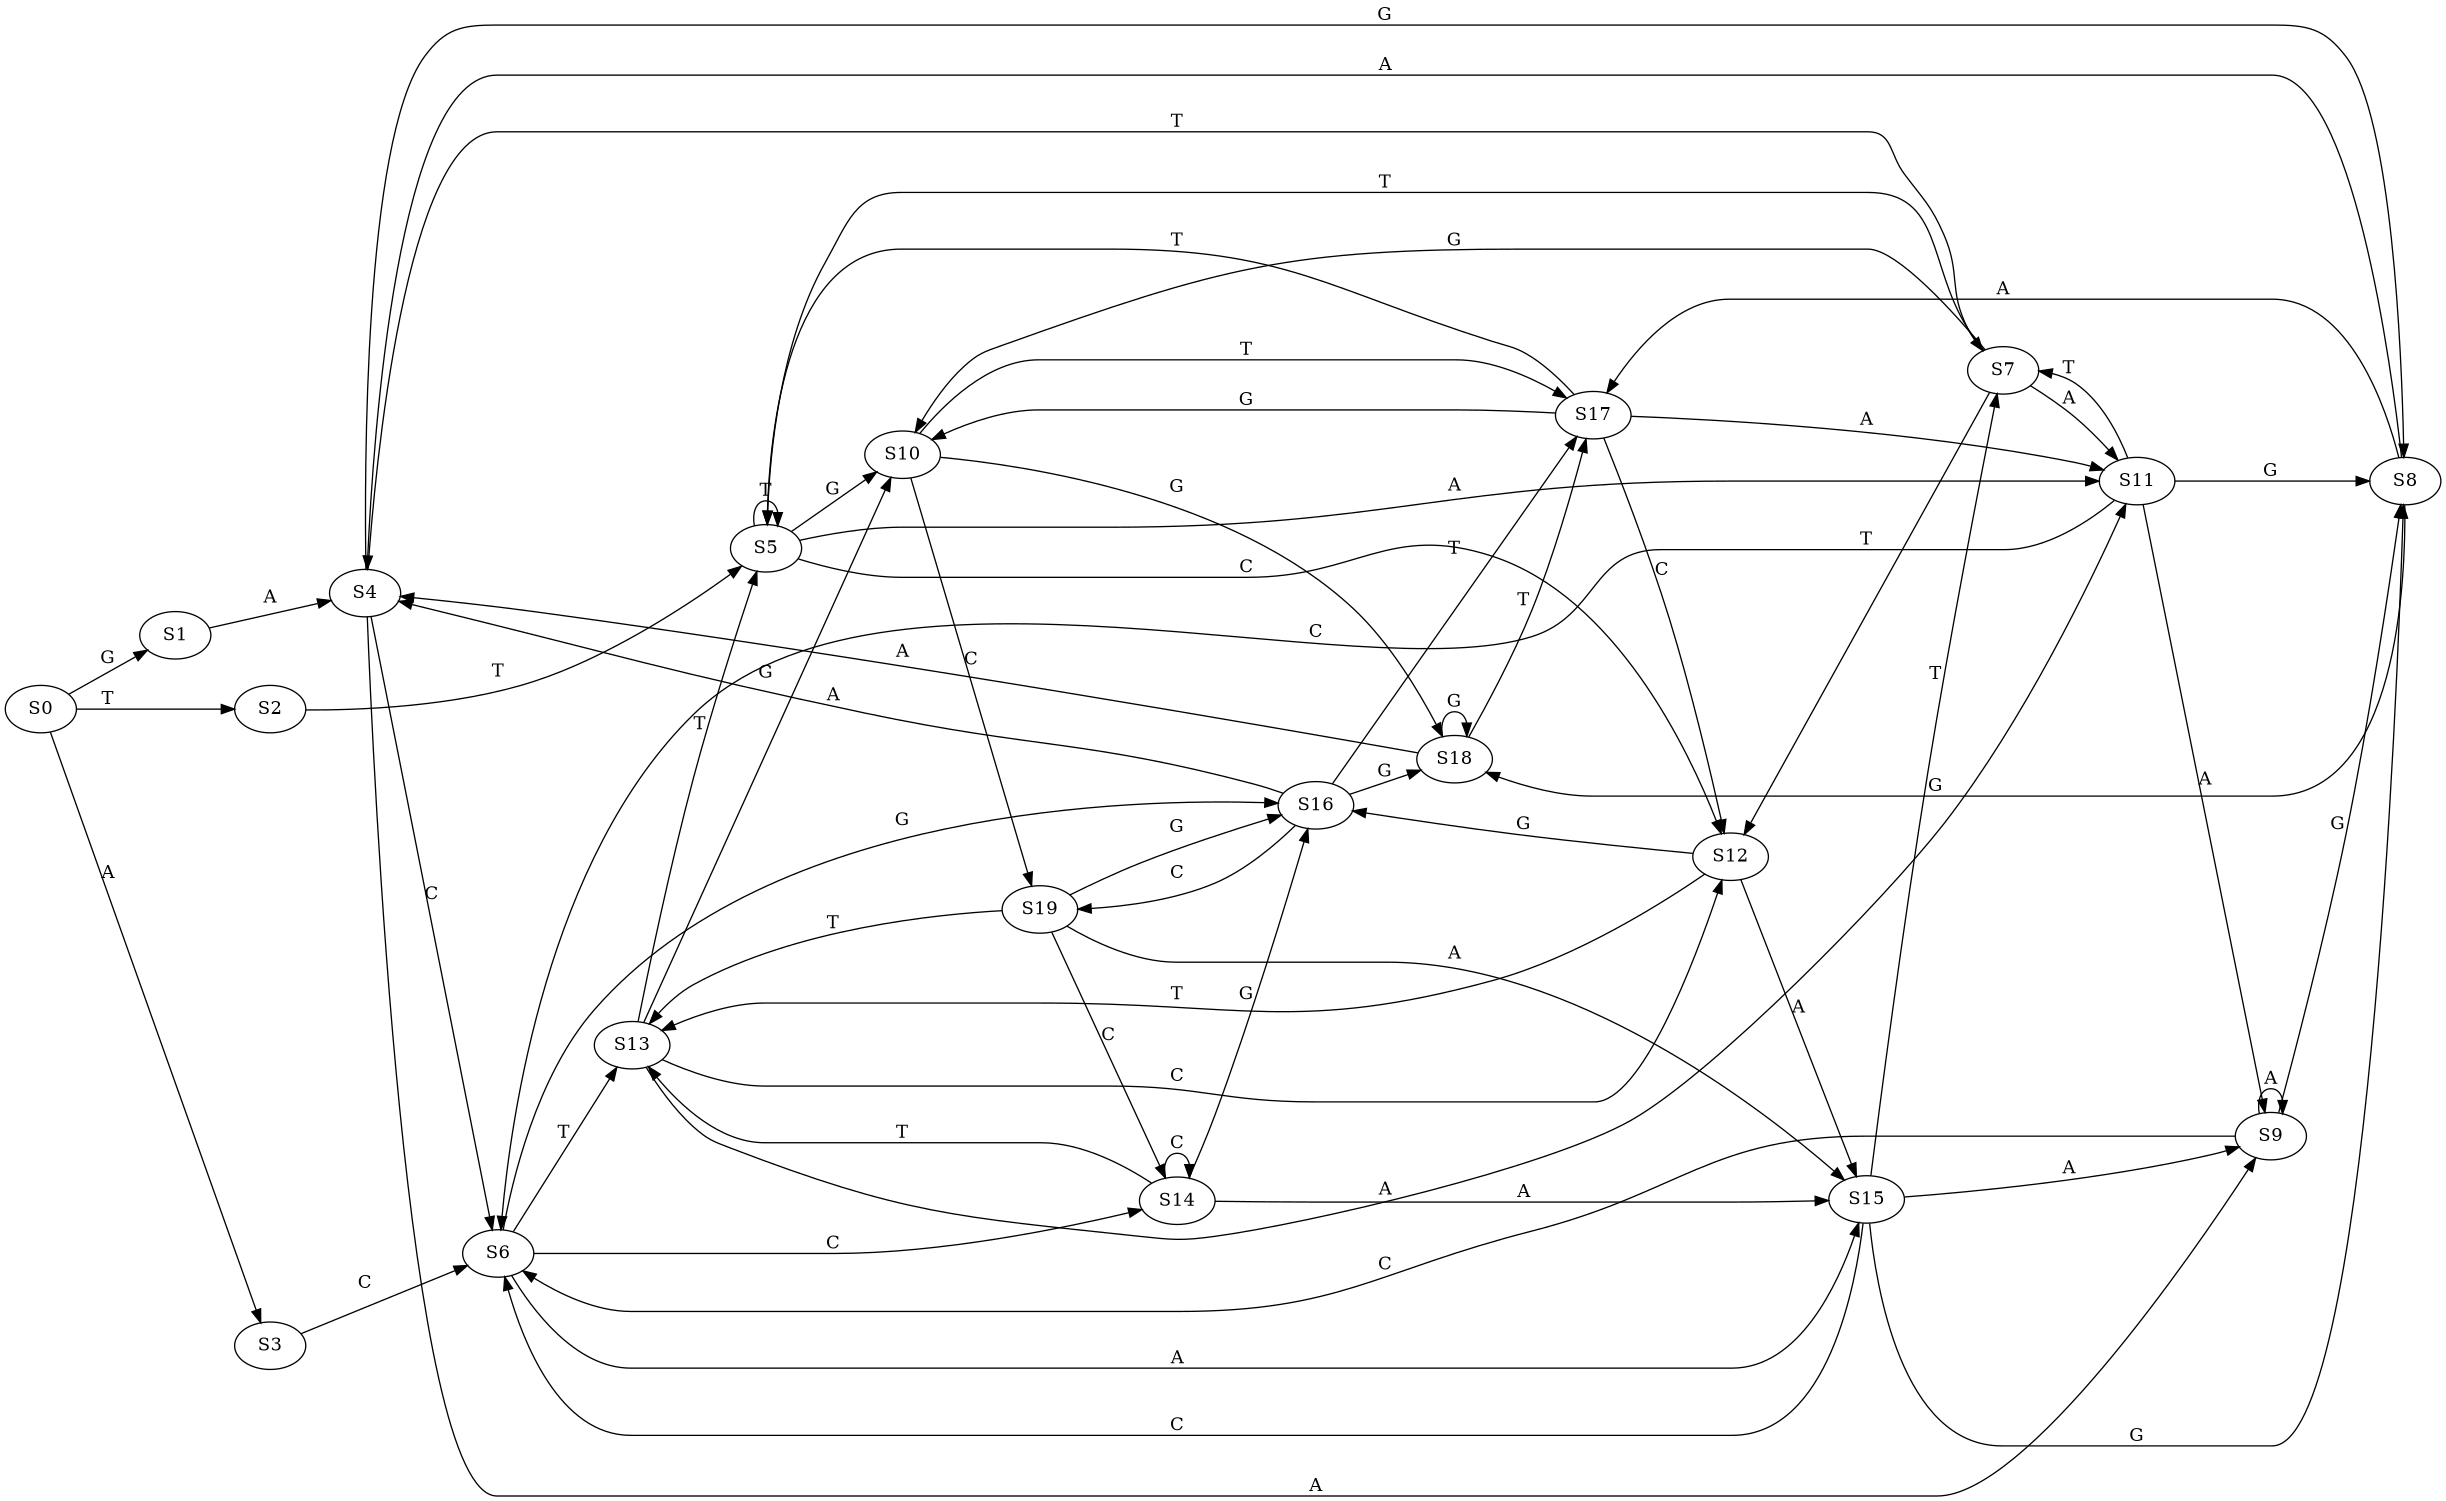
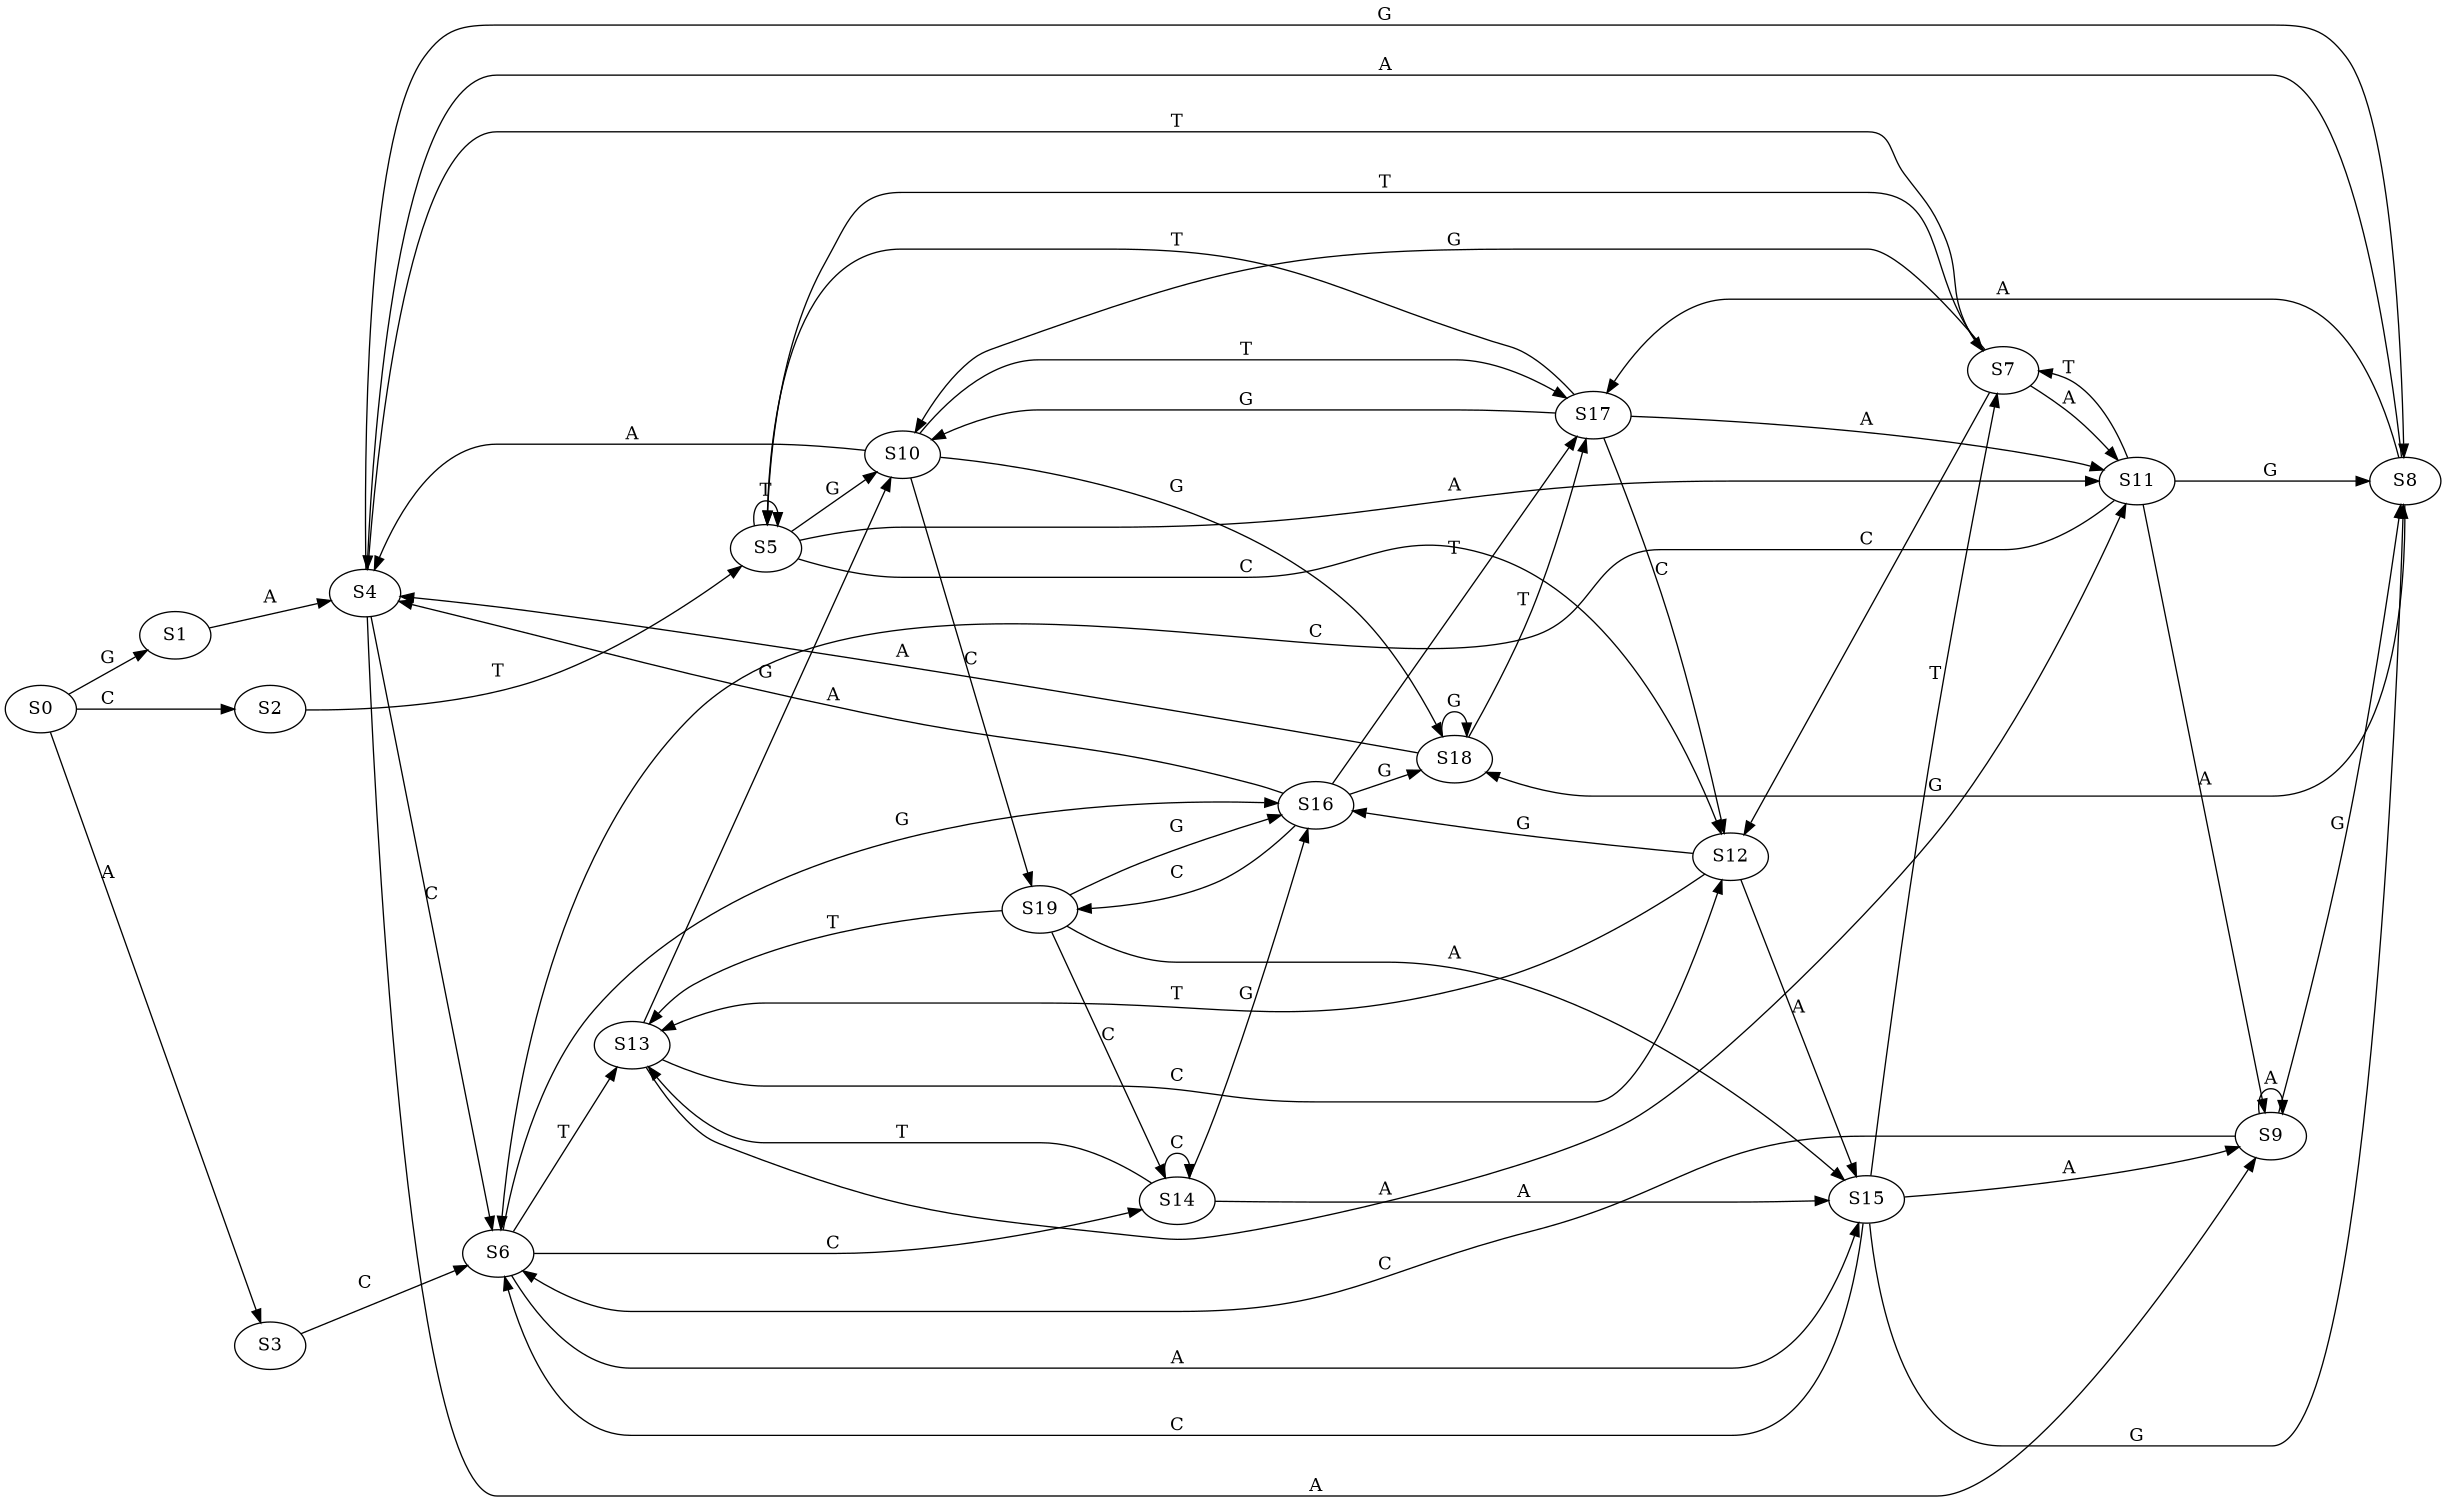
edge "S10" -> "S4": added, label "A"
edge "S7" -> "S12": label "T" -> "C"
edge "S0" -> "S2": label "T" -> "C"
edge "S13" -> "S5": removed, label "T"
